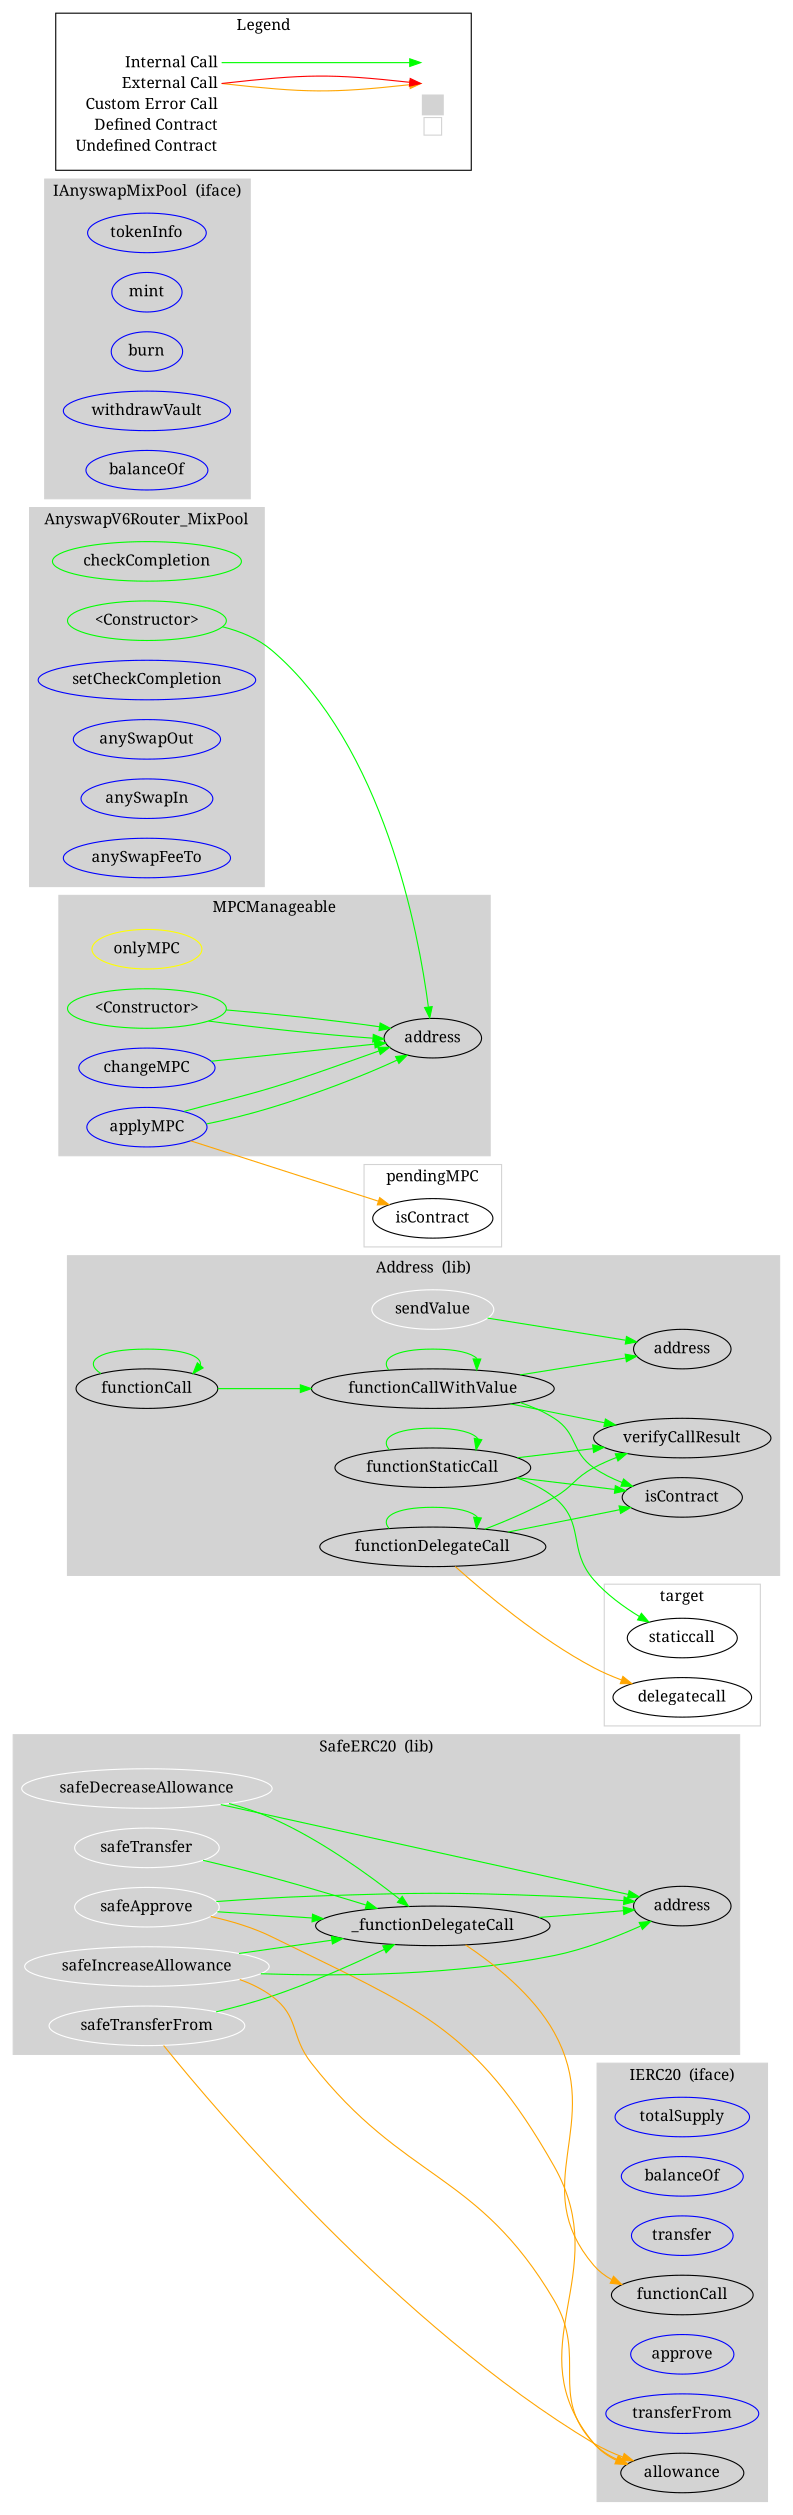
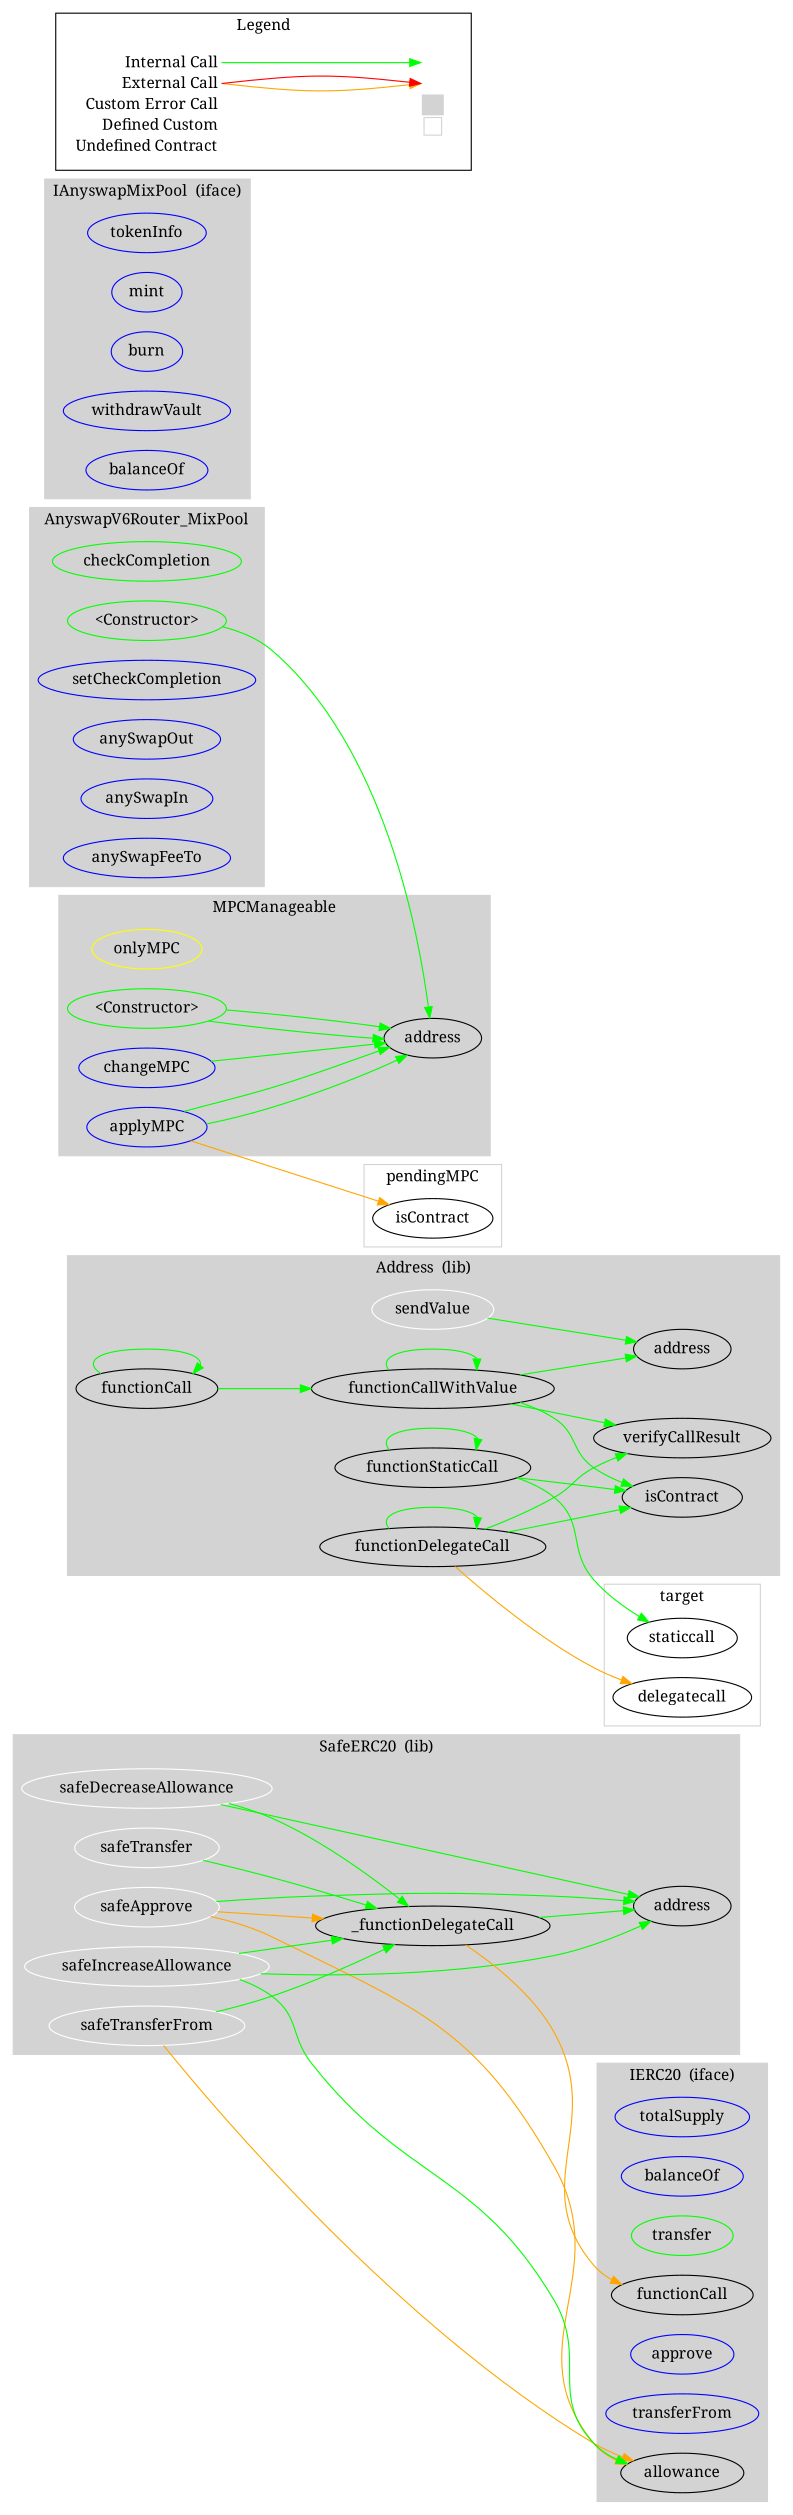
node "Internal Call": text "Defined Contract" -> "Defined Custom"
edge "functionStaticCall" -> "verifyCallResult": removed
edge "safeApprove" -> "_functionDelegateCall": color green -> orange
edge "safeIncreaseAllowance" -> "allowance": color orange -> green
node "transfer": color blue -> green
